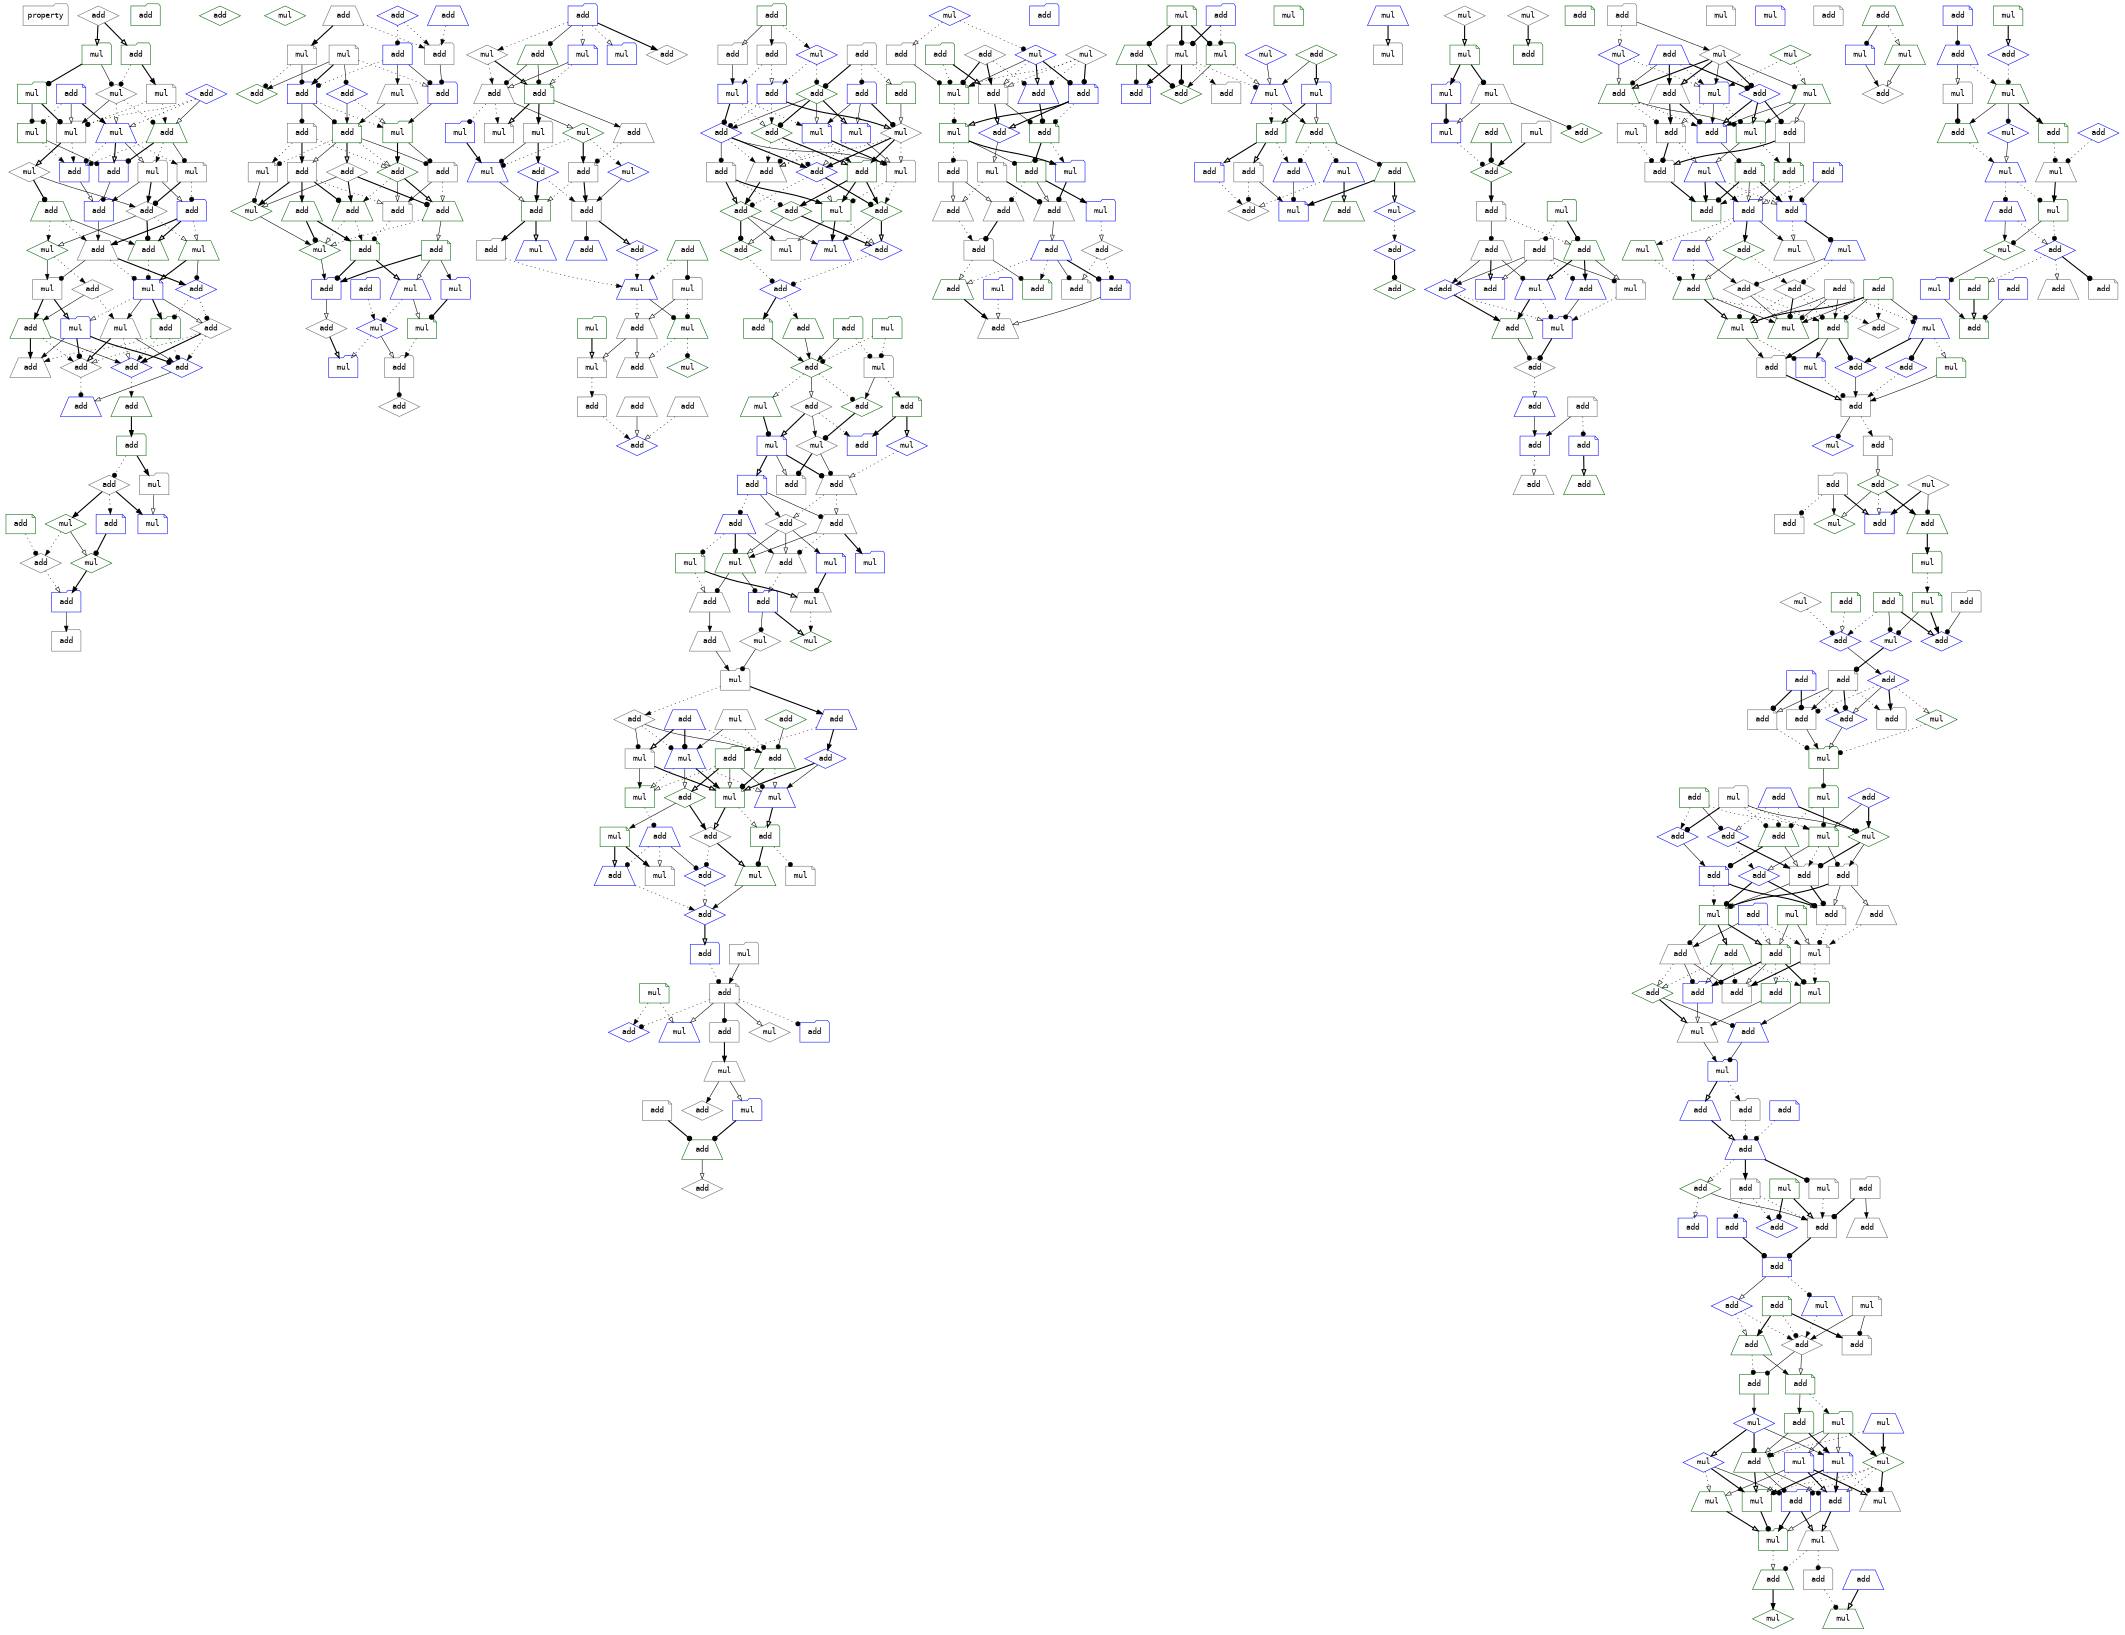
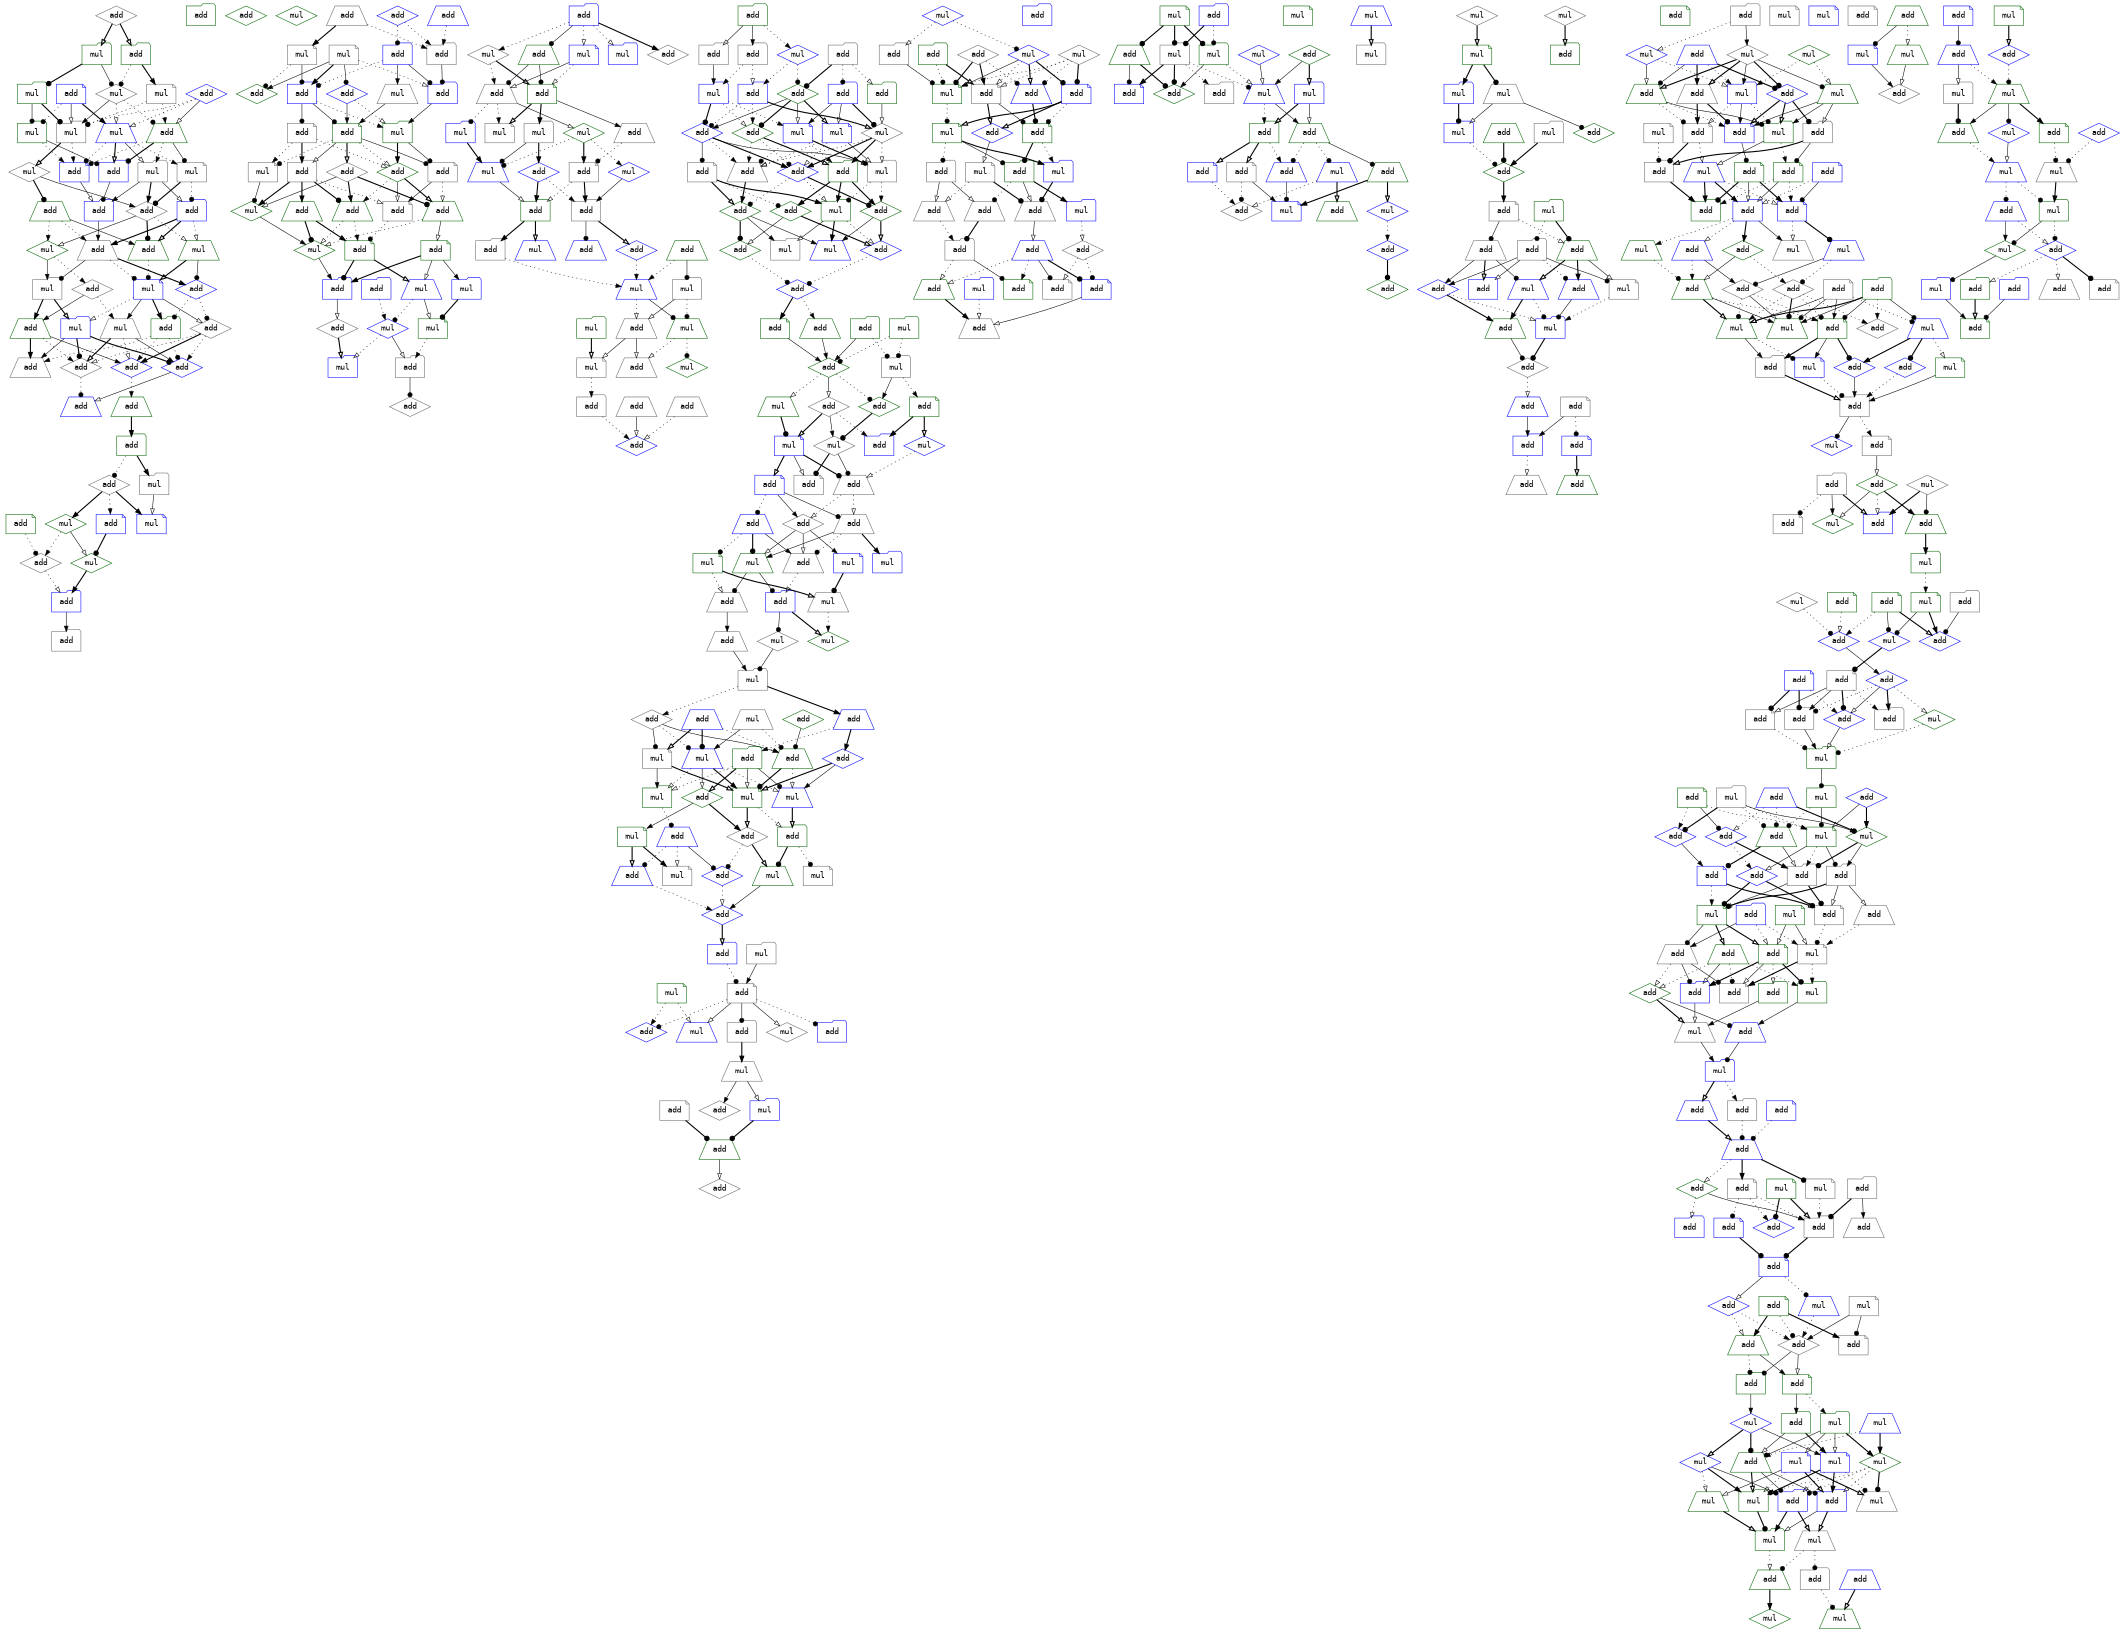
node "property": removed
